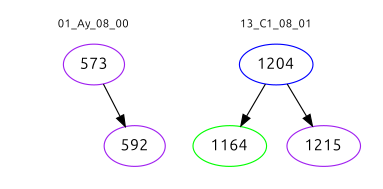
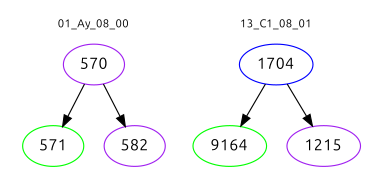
node "573": label "573" -> "570"
node "1204": label "1204" -> "1704"
node "571": added
node "592": label "592" -> "582"
node "1164": label "1164" -> "9164"
